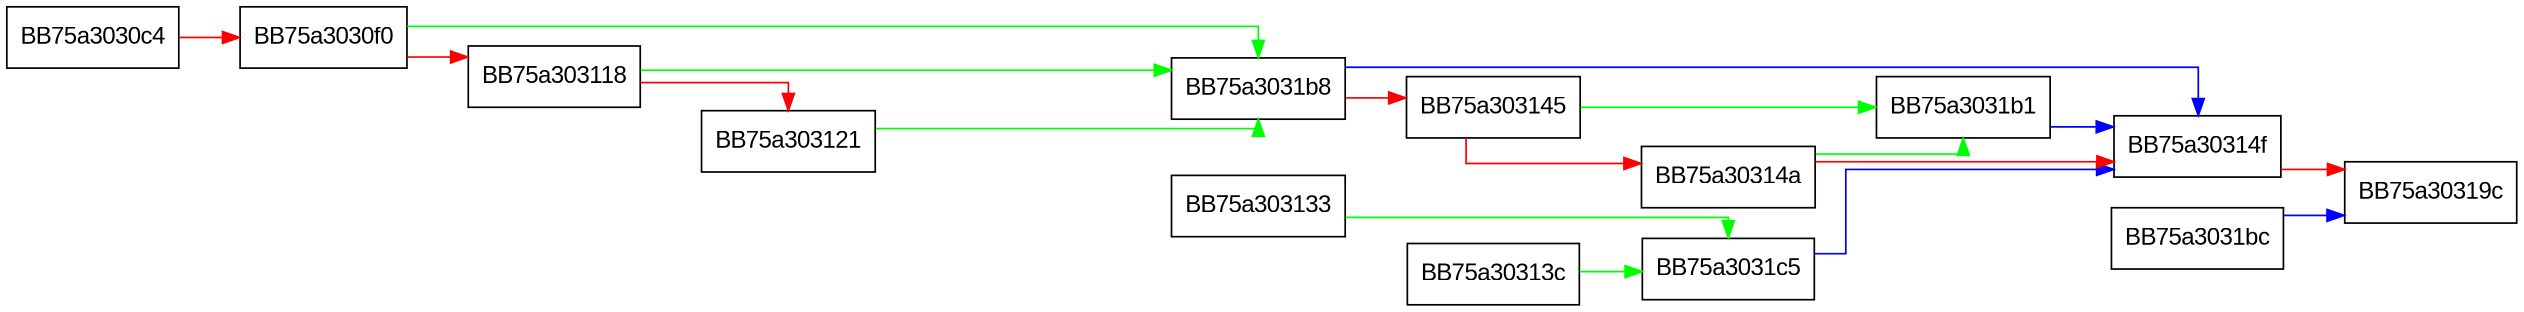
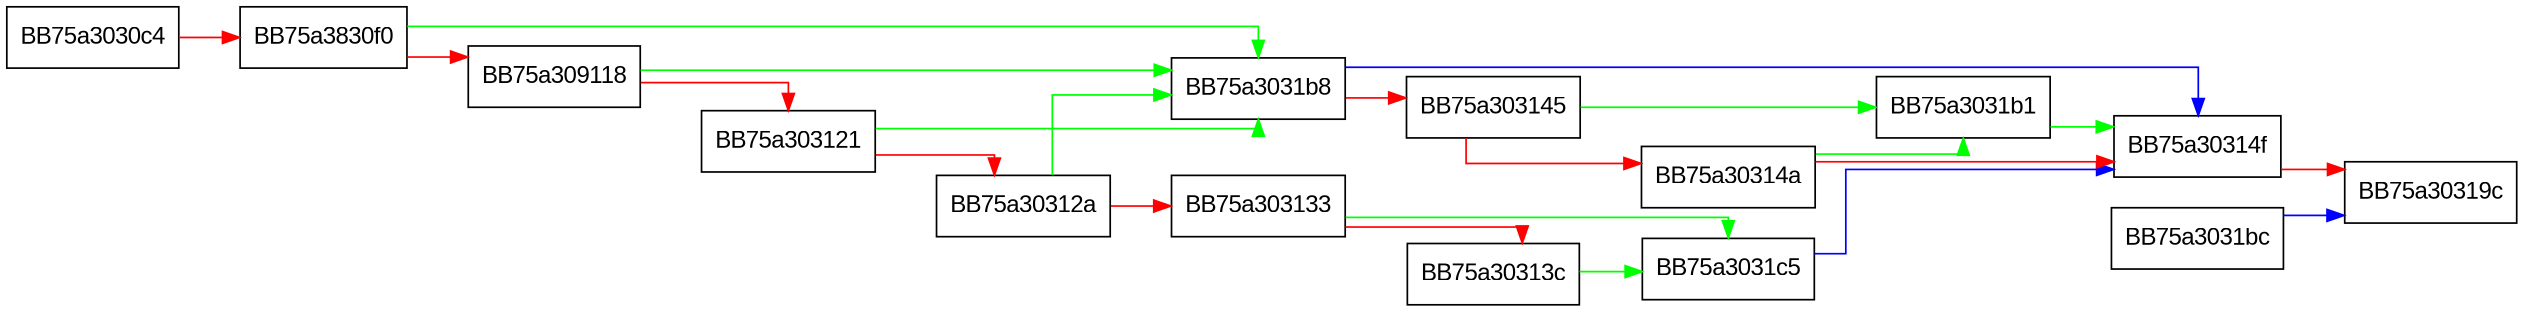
node "BB75a3030f0": label "BB75a3030f0" -> "BB75a3830f0"
node "BB75a303118": label "BB75a303118" -> "BB75a309118"
edge "BB75a3031b1" -> "BB75a30314f": color blue -> green
node "BB75a30312a": added
edge "BB75a303133" -> "BB75a30313c": added
